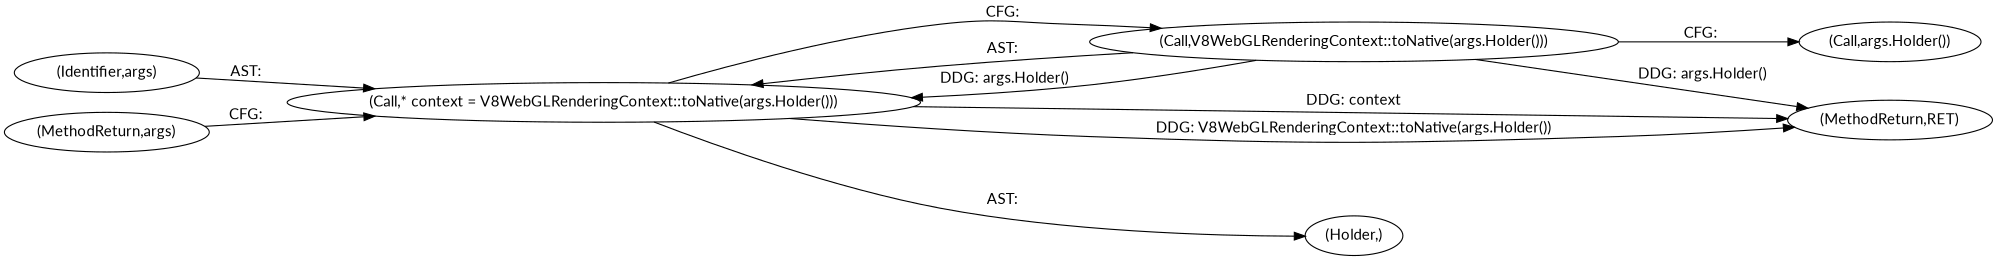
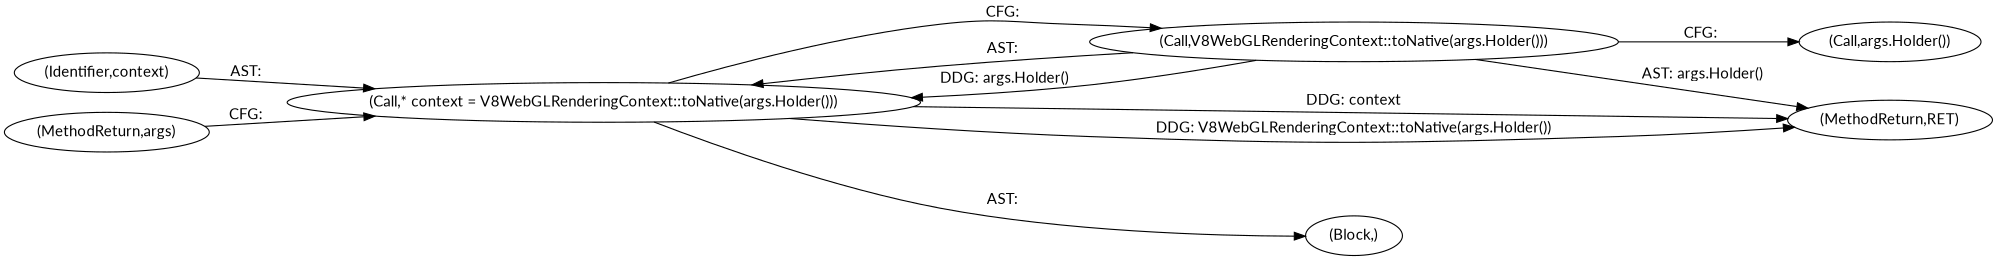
node "(Identifier,args)": label "(Identifier,args)" -> "(Identifier,context)"
edge "(Call,V8WebGLRenderingContext::toNative(args.Holder()))" -> "(MethodReturn,RET)": label "DDG: args.Holder()" -> "AST: args.Holder()"
node "(Holder,)": label "(Holder,)" -> "(Block,)"
